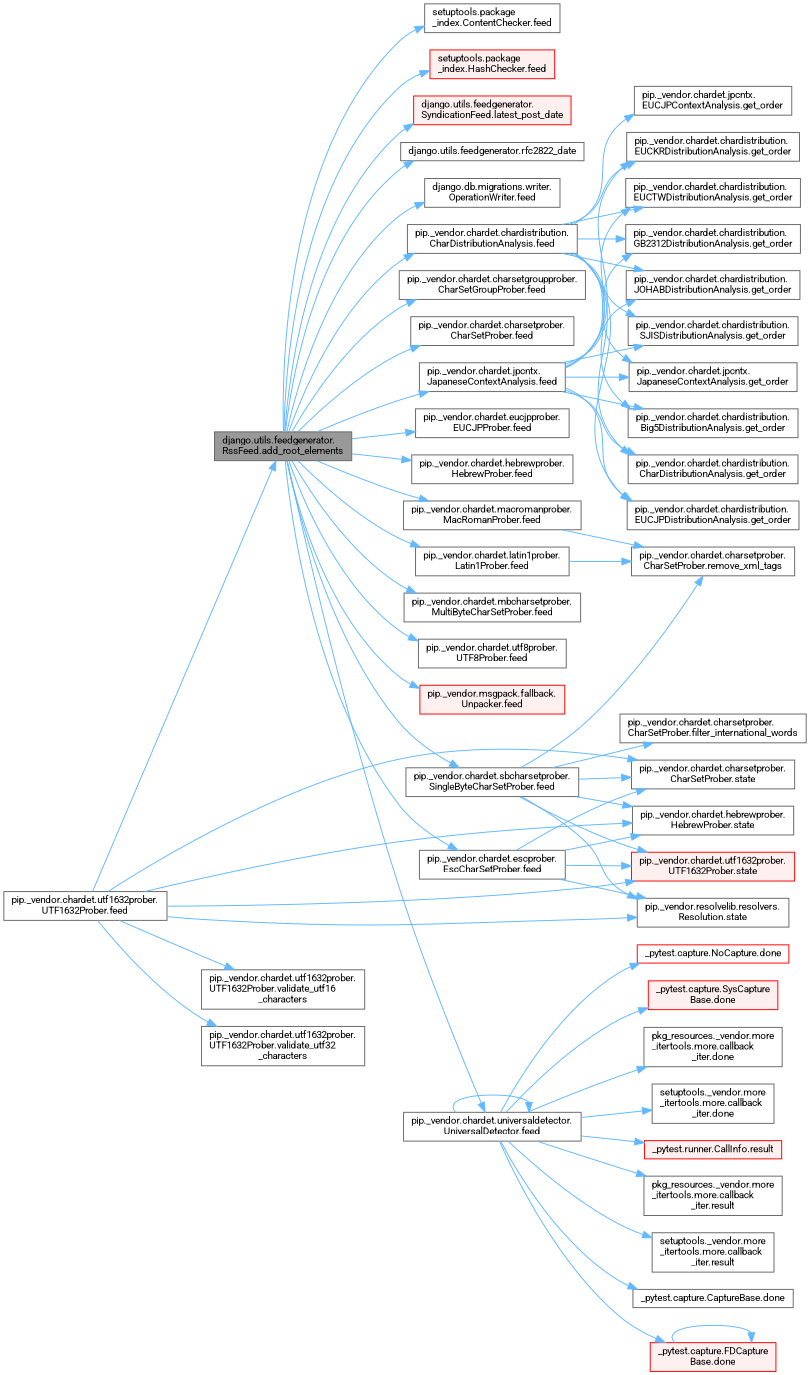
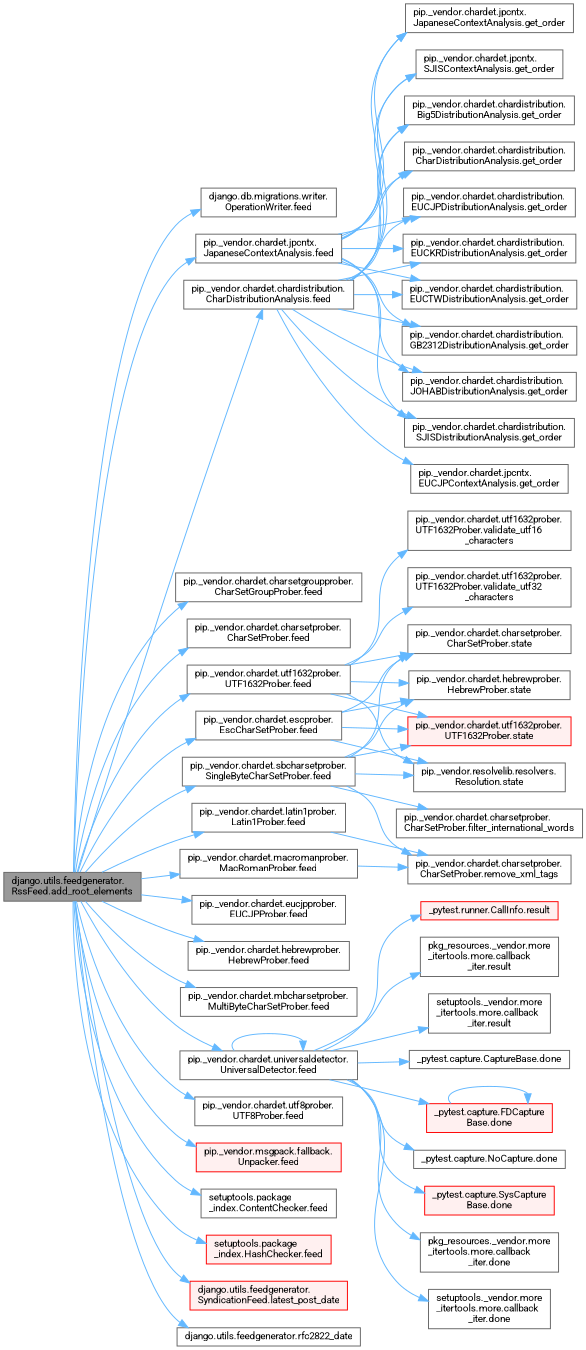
node "pip._vendor.chardet.jpcntx. SJISContextAnalysis.get_order": added
edge "pip._vendor.chardet.utf1632prober. UTF1632Prober.feed" -> "django.utils.feedgenerator. RssFeed.add_root_elements": reversed
node "_pytest.capture.NoCapture.done": color red -> grey40
